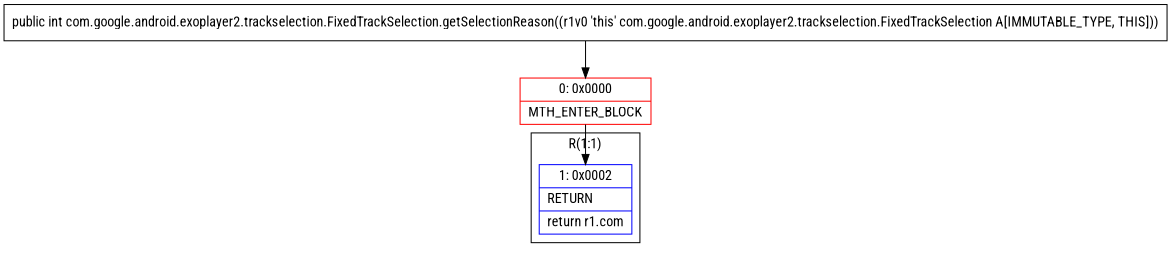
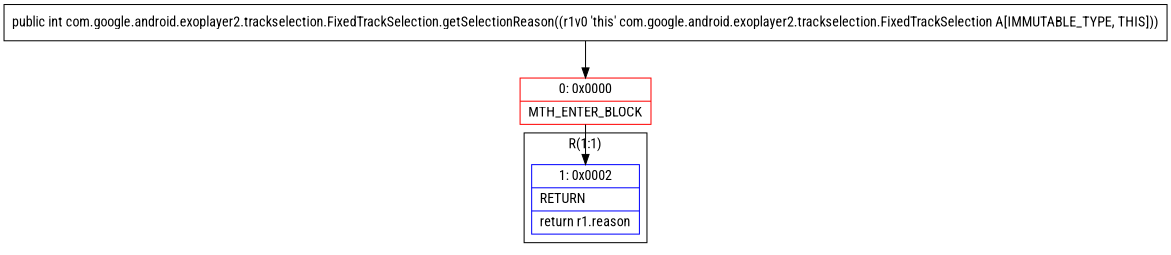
node "1: 0x0002": text "return r1.com" -> "return r1.reason"
